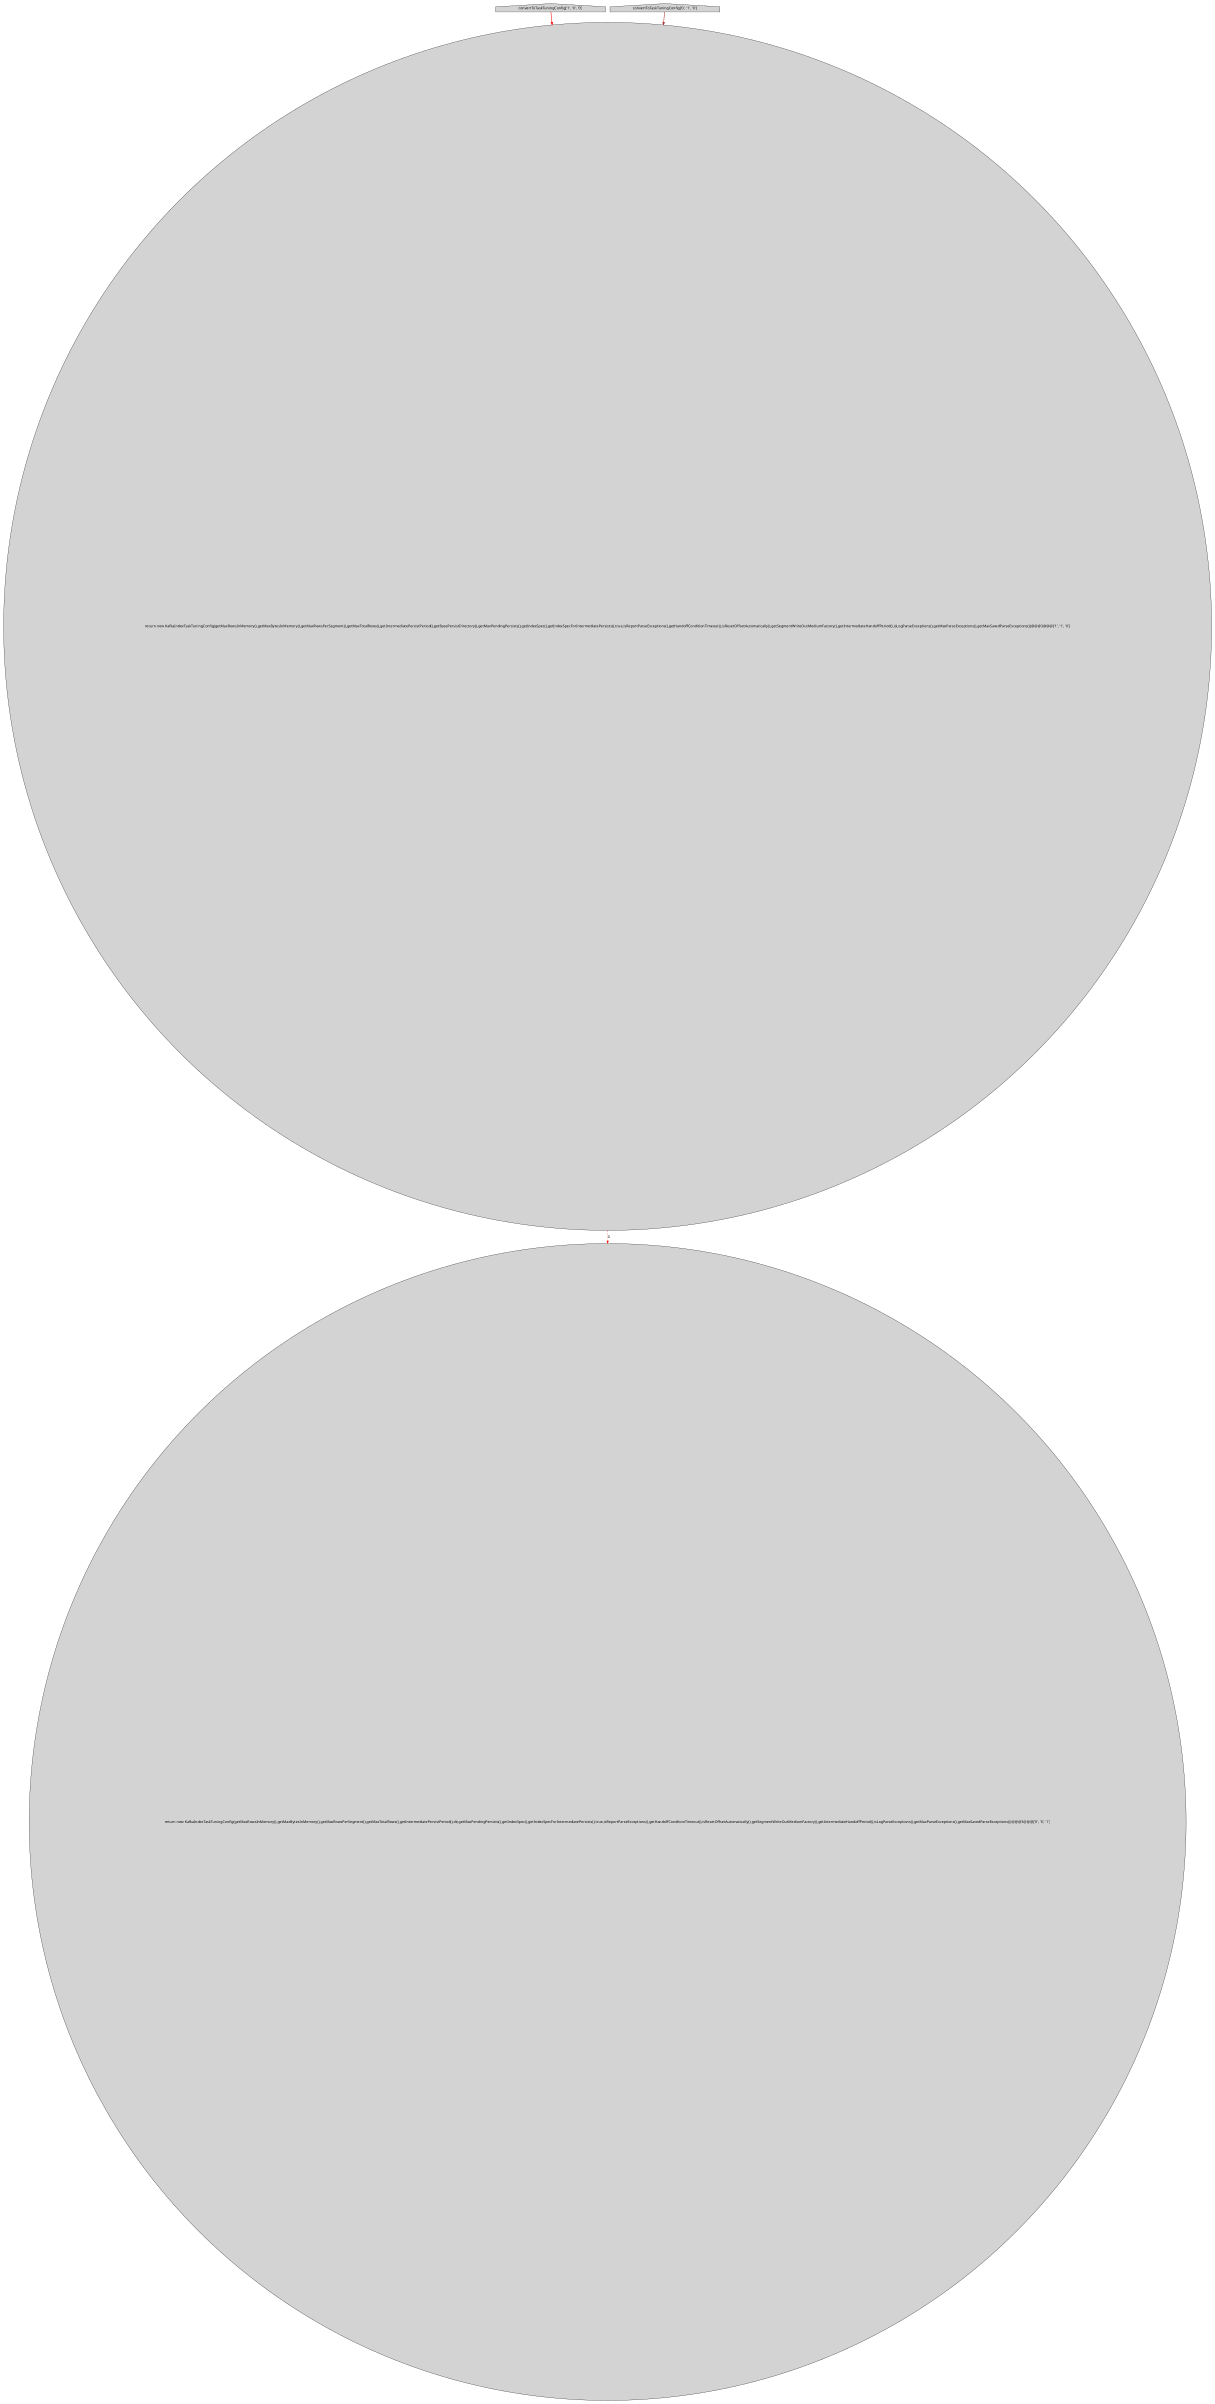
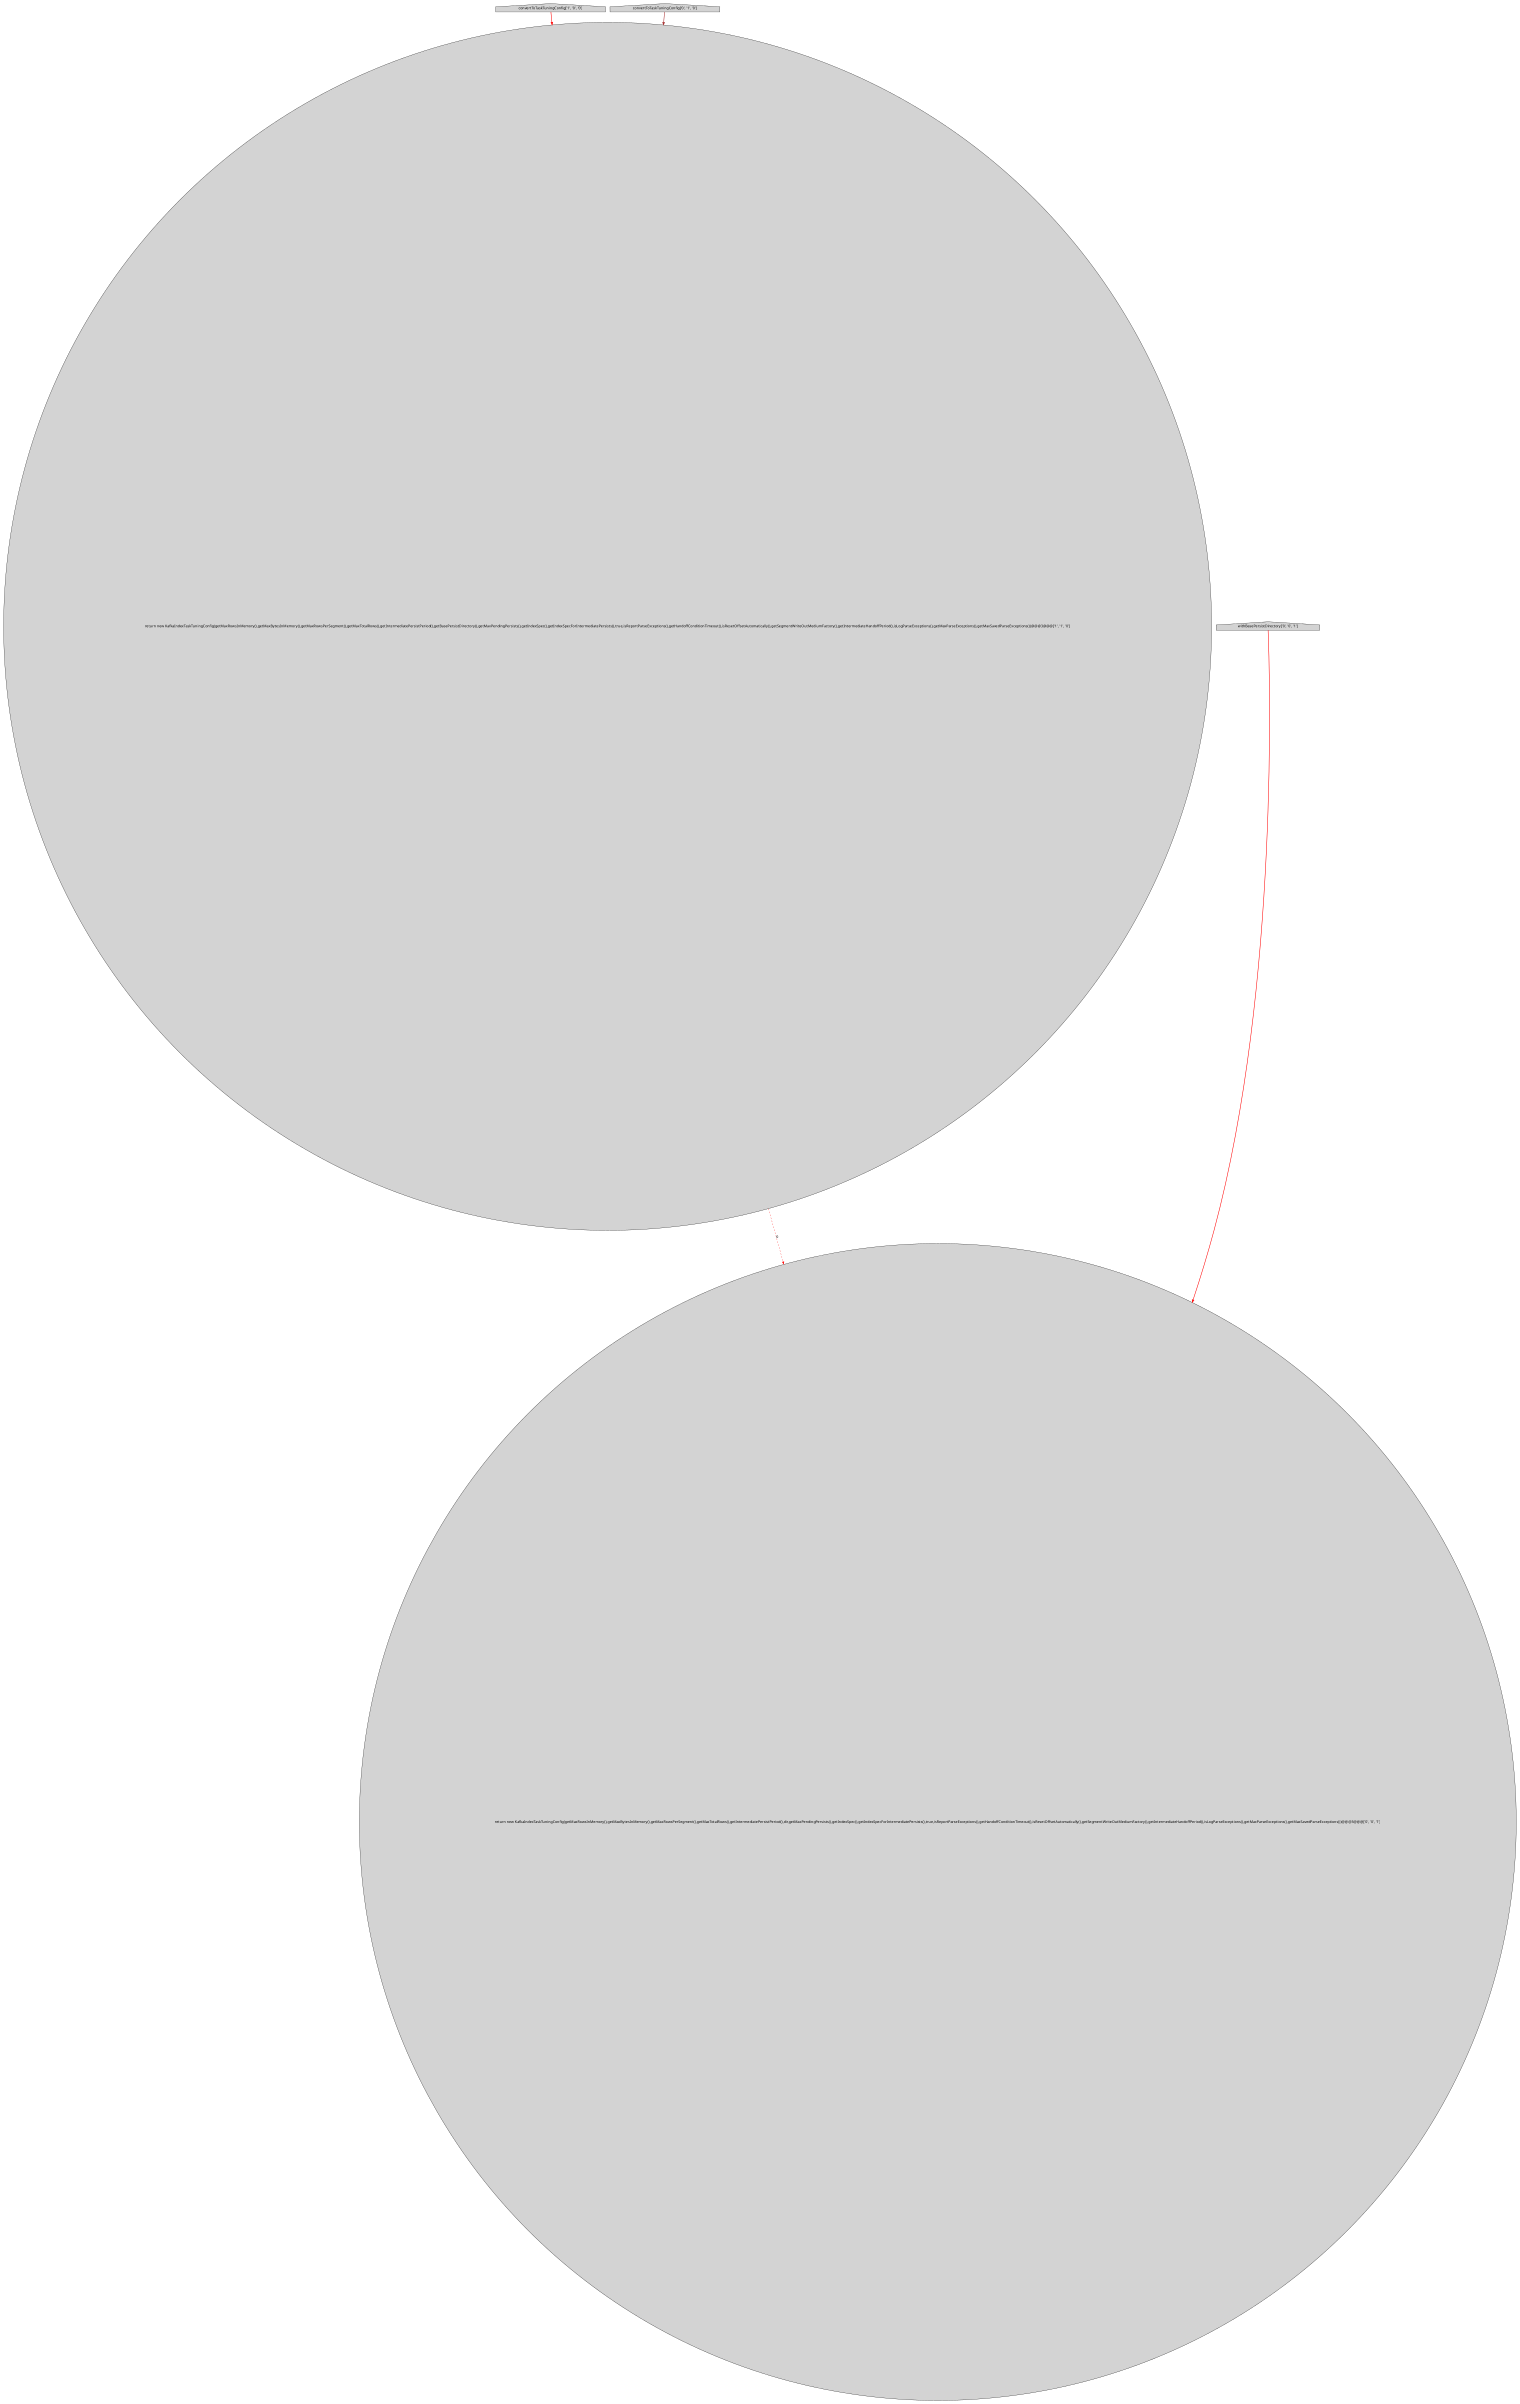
node "withBasePersistDirectory['0', '0', '1']": added
